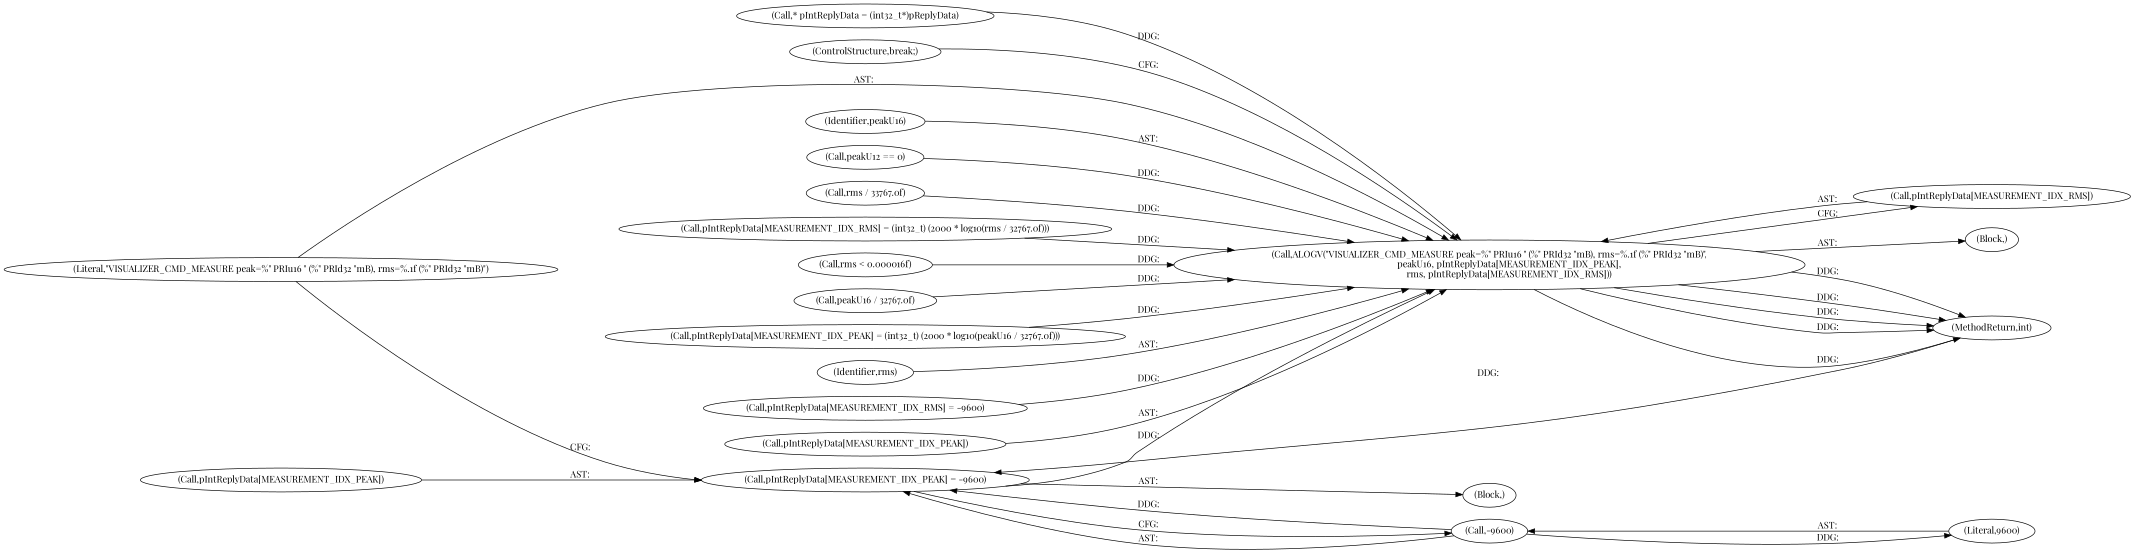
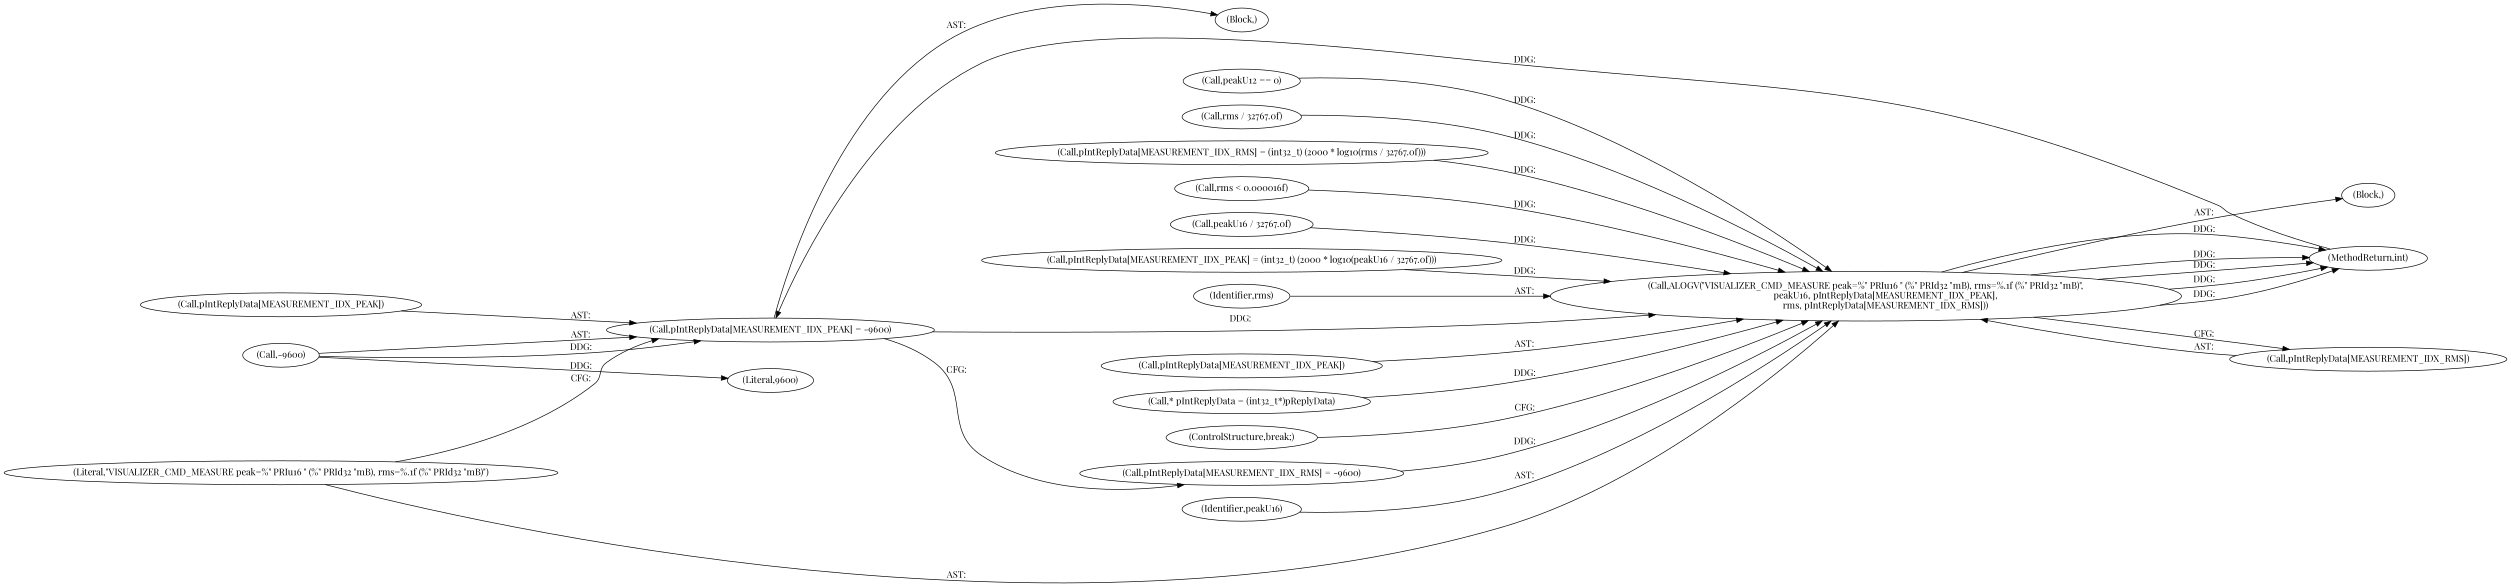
node "(Call,rms / 33767.0f)": label "(Call,rms / 33767.0f)" -> "(Call,rms / 32767.0f)"
edge "(Literal,9600)" -> "(Call,-9600)": removed, label "AST:"
edge "(Call,pIntReplyData[MEASUREMENT_IDX_PEAK] = -9600)" -> "(Call,-9600)": now "(Call,pIntReplyData[MEASUREMENT_IDX_PEAK] = -9600)" -> "(Call,pIntReplyData[MEASUREMENT_IDX_RMS] = -9600)"
